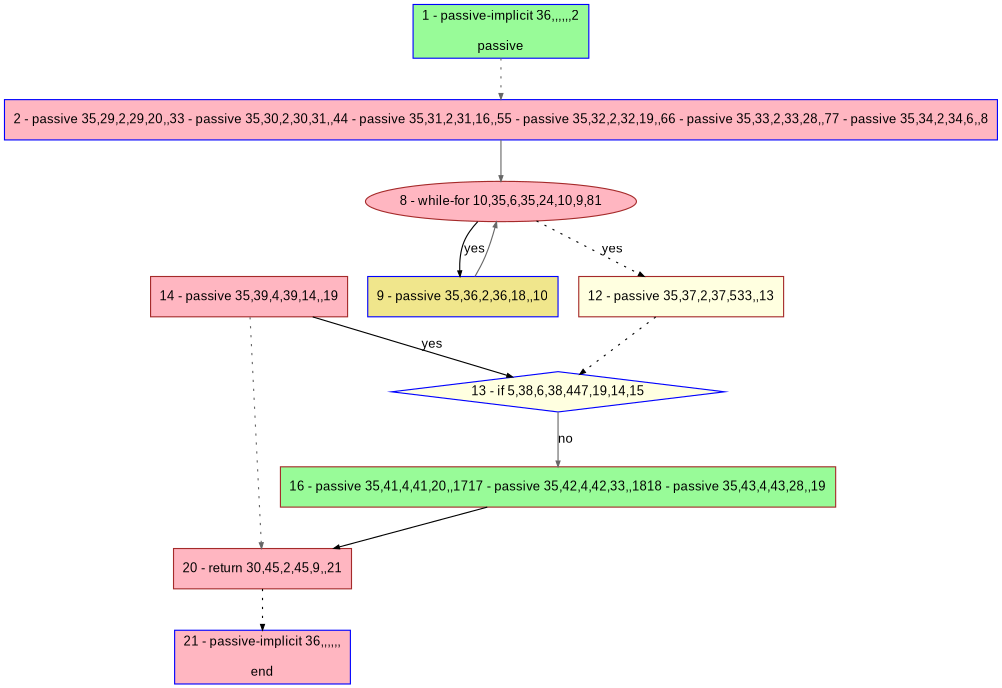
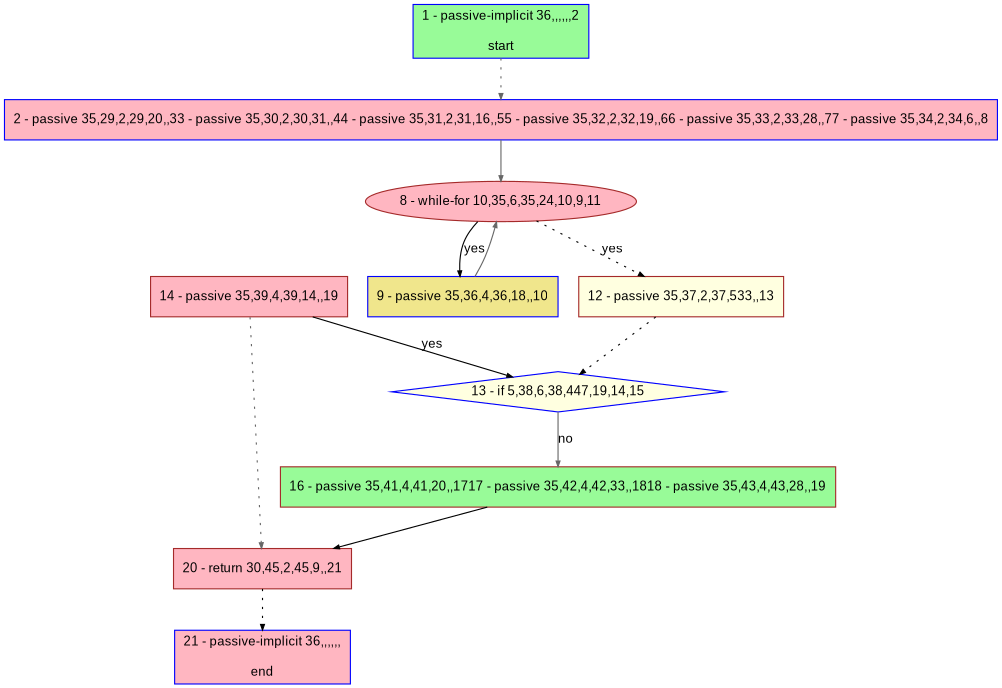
node "1 - passive-implicit 36,,,,,,2 passive": label "1 - passive-implicit 36,,,,,,2 passive" -> "1 - passive-implicit 36,,,,,,2 start"
node "8 - while-for 10,35,6,35,24,10,9,81": label "8 - while-for 10,35,6,35,24,10,9,81" -> "8 - while-for 10,35,6,35,24,10,9,11"
node "9 - passive 35,36,2,36,18,,10": label "9 - passive 35,36,2,36,18,,10" -> "9 - passive 35,36,4,36,18,,10"
